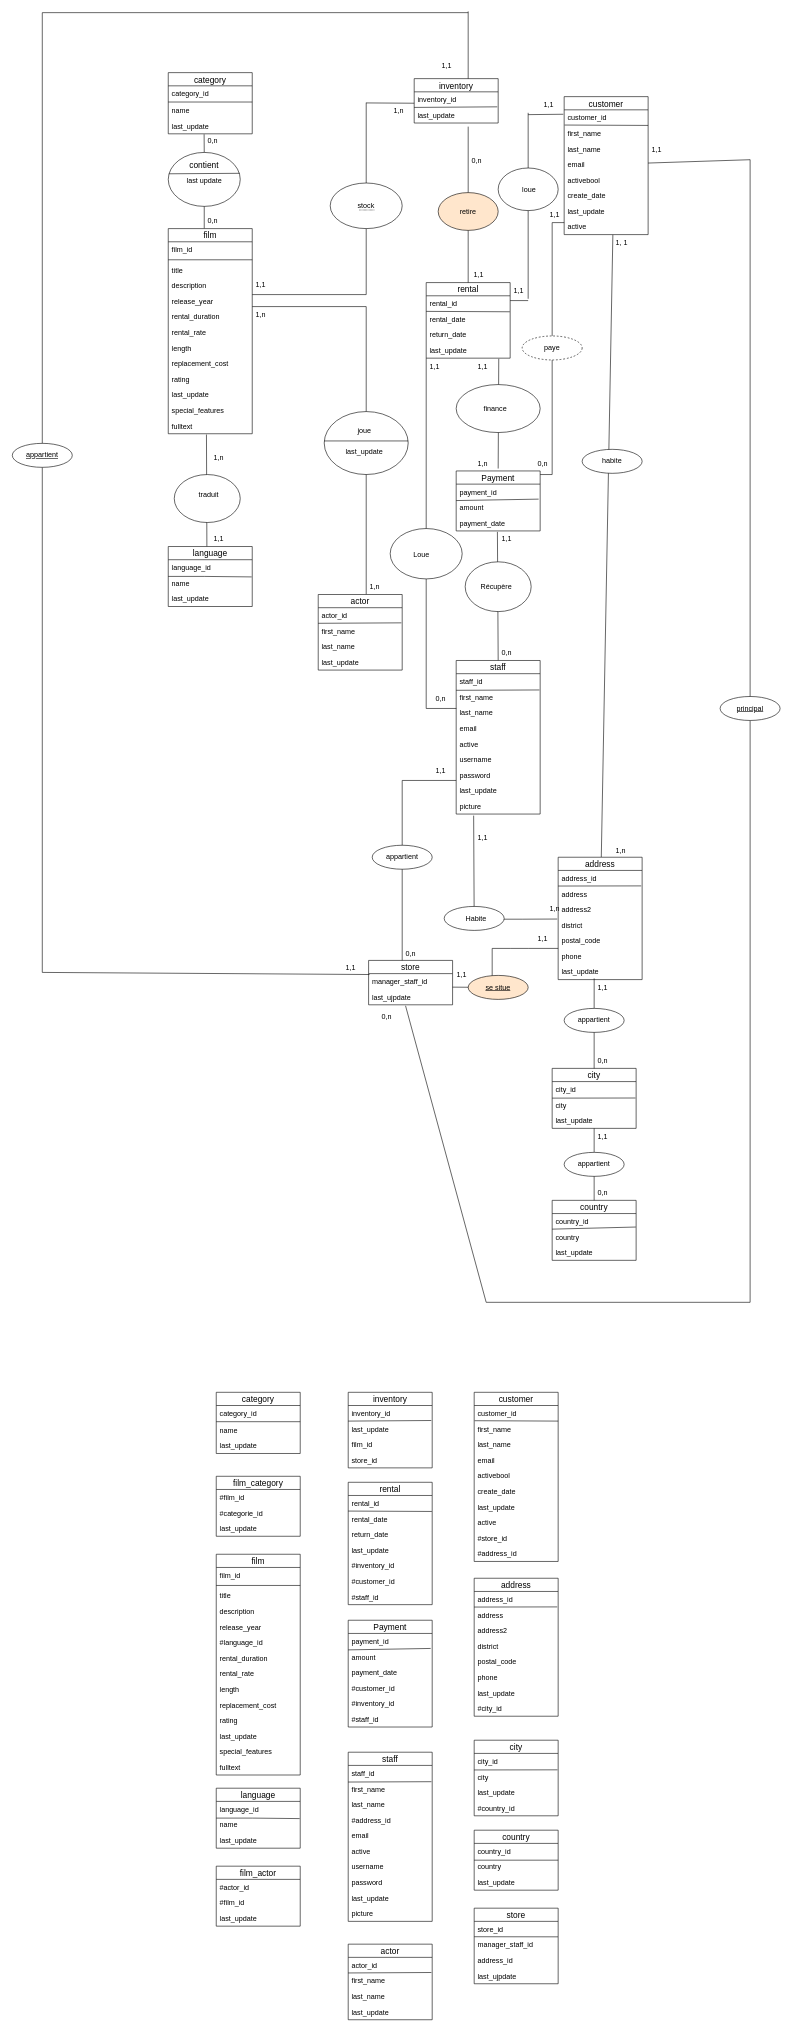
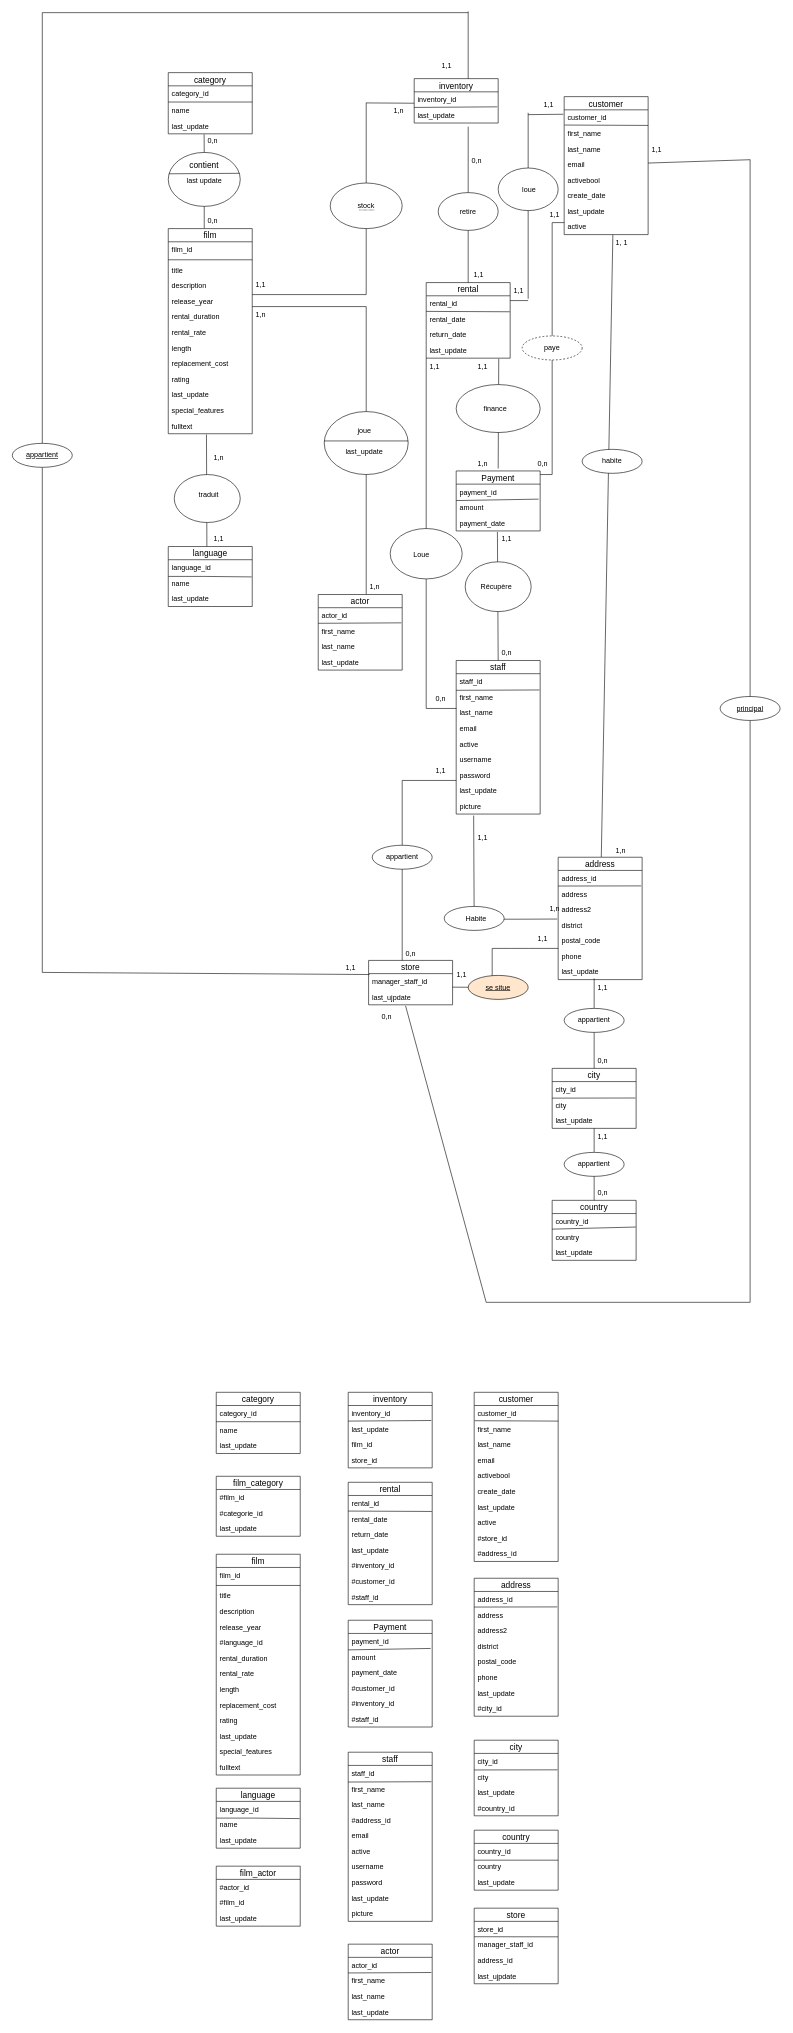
node "retire": fillcolor #ffe6cc -> #ffffff
